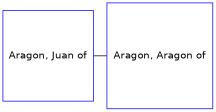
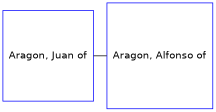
node "Aragon, Aragon of": label "Aragon, Aragon of" -> "Aragon, Alfonso of"
